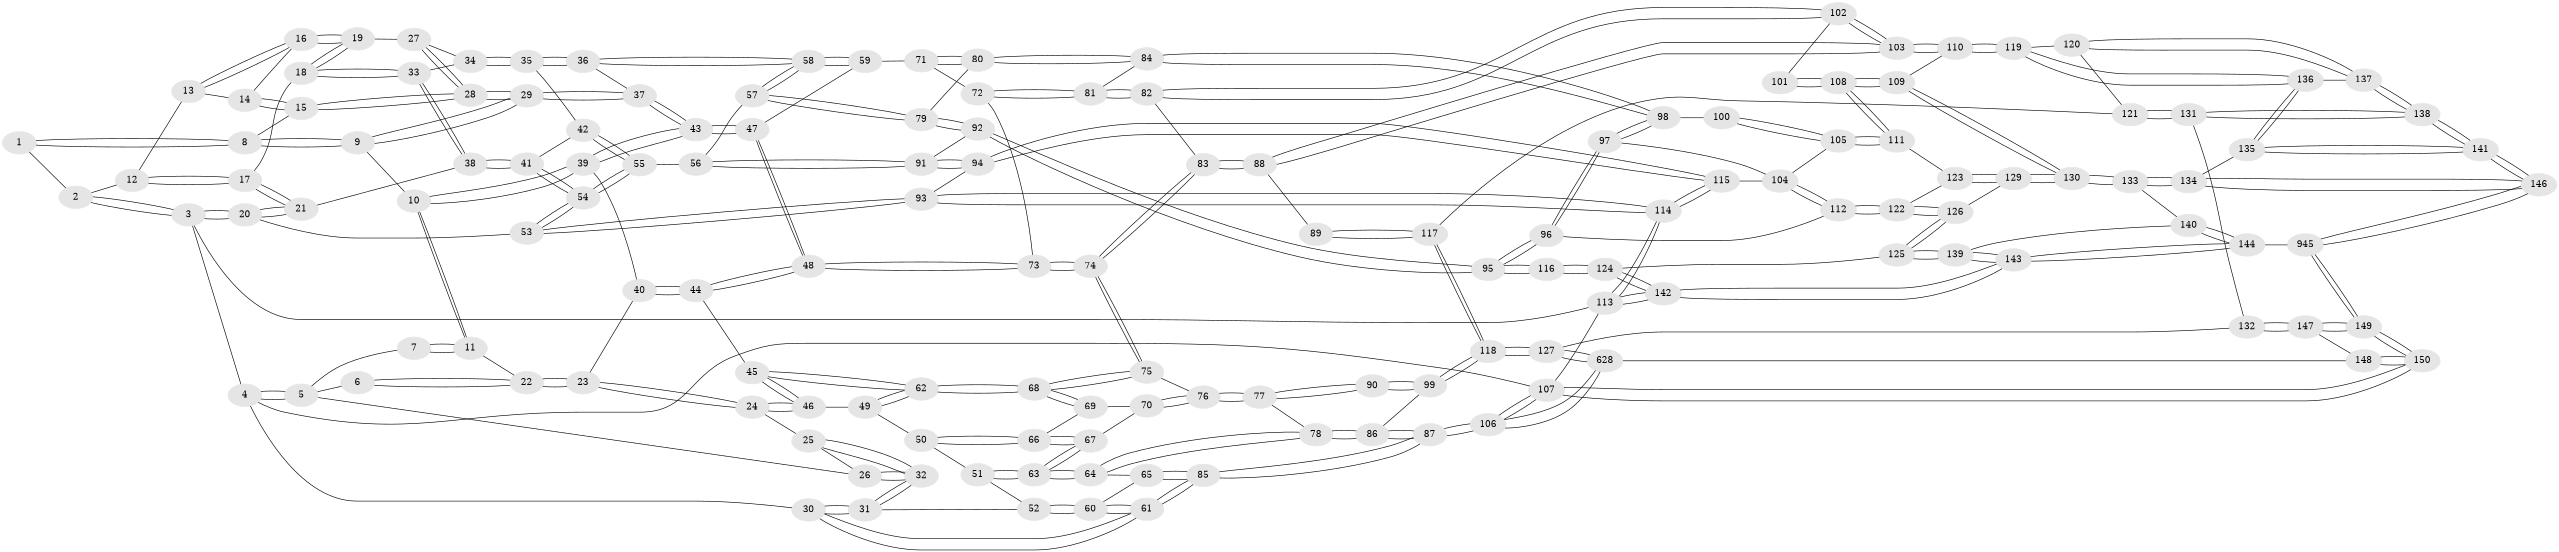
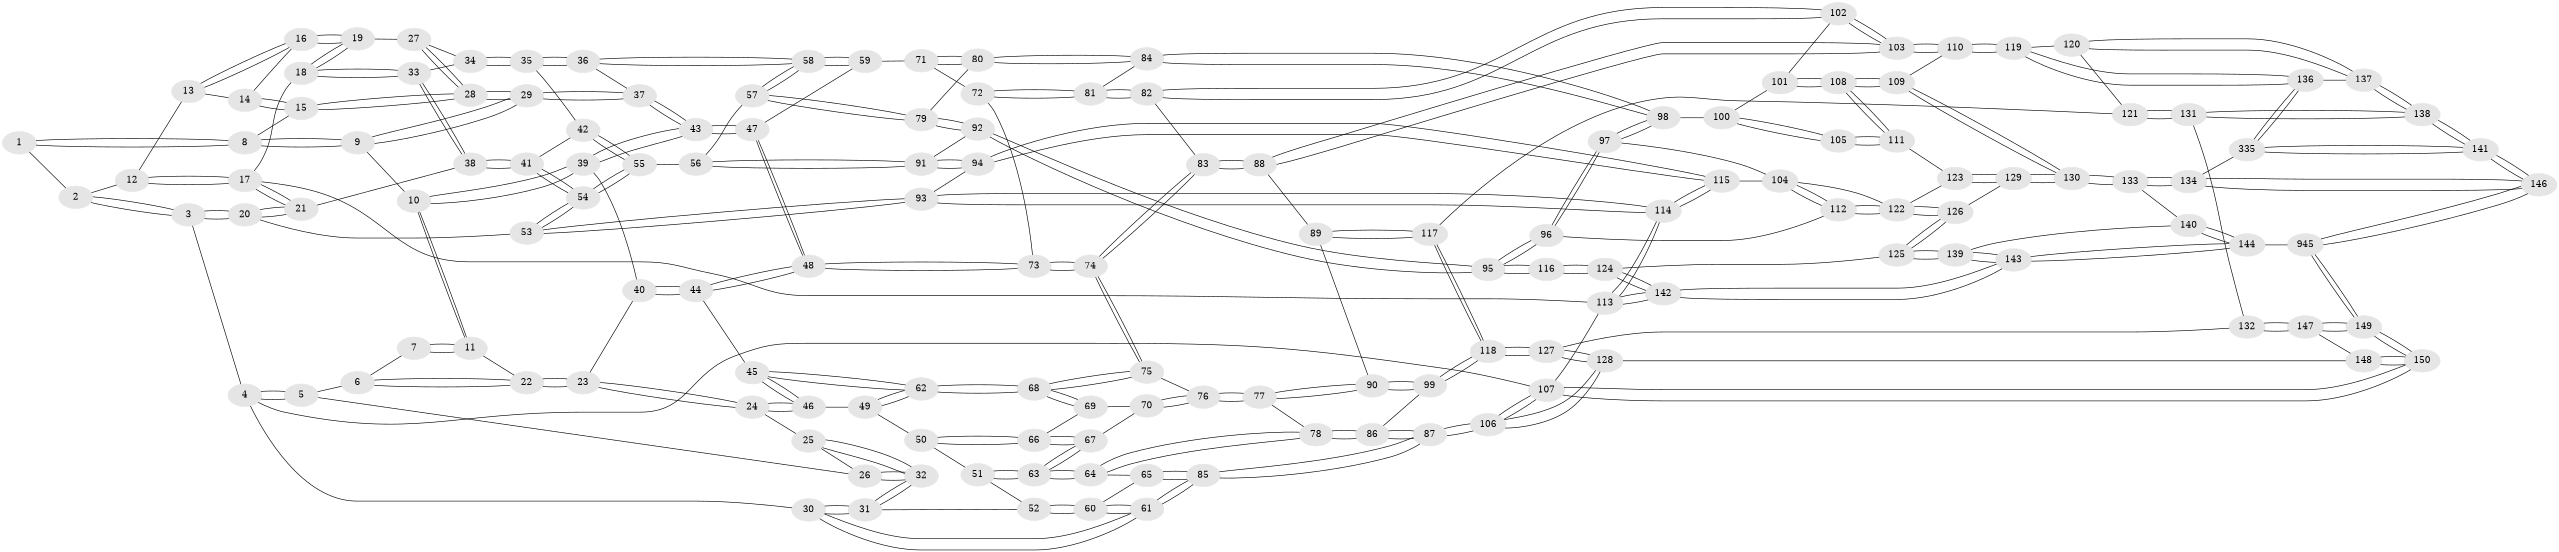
edge "101" -- "100": added
node "135": label "135" -> "335"
edge "105" -- "104": now "122" -- "104"
edge "89" -- "90": added
edge "3" -- "113": now "17" -- "113"
edge "7" -- "5": now "7" -- "6"
node "628": label "628" -> "128"
